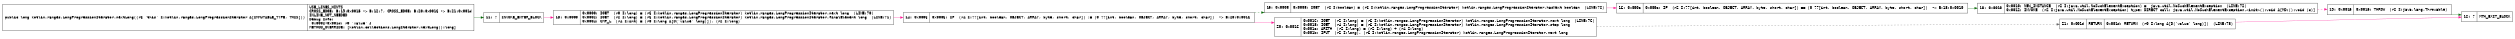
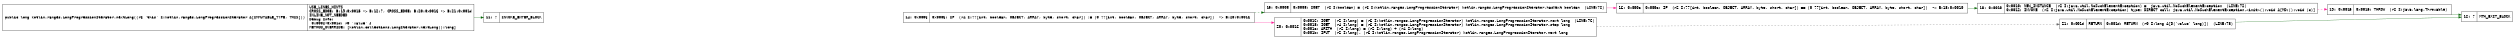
node "13: 0x0000": removed
edge "21: 0x001d" -> "12: ?": color deeppink -> darkgreen
